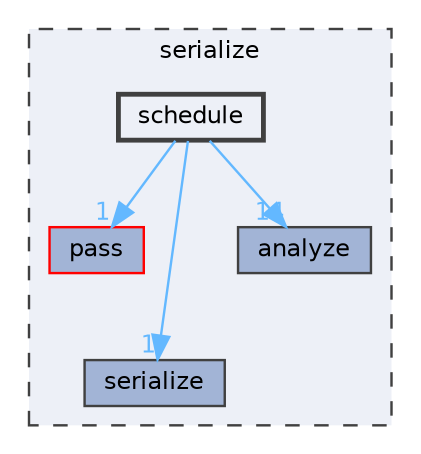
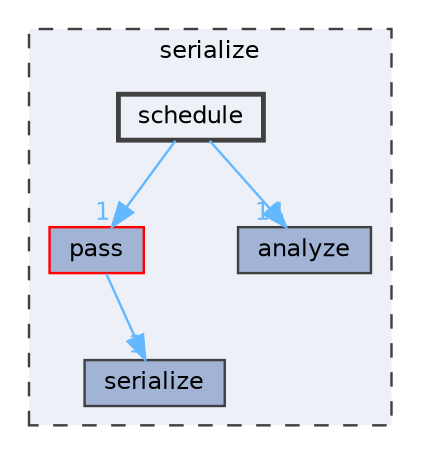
edge "schedule" -> "serialize": now "pass" -> "serialize"
